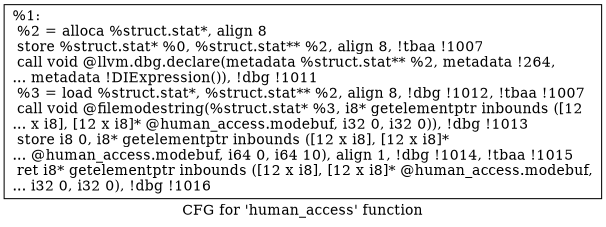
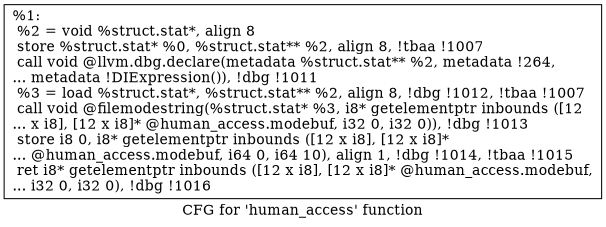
node "%1:": text "%2 = alloca %struct.stat*, align 8" -> "%2 = void %struct.stat*, align 8"
